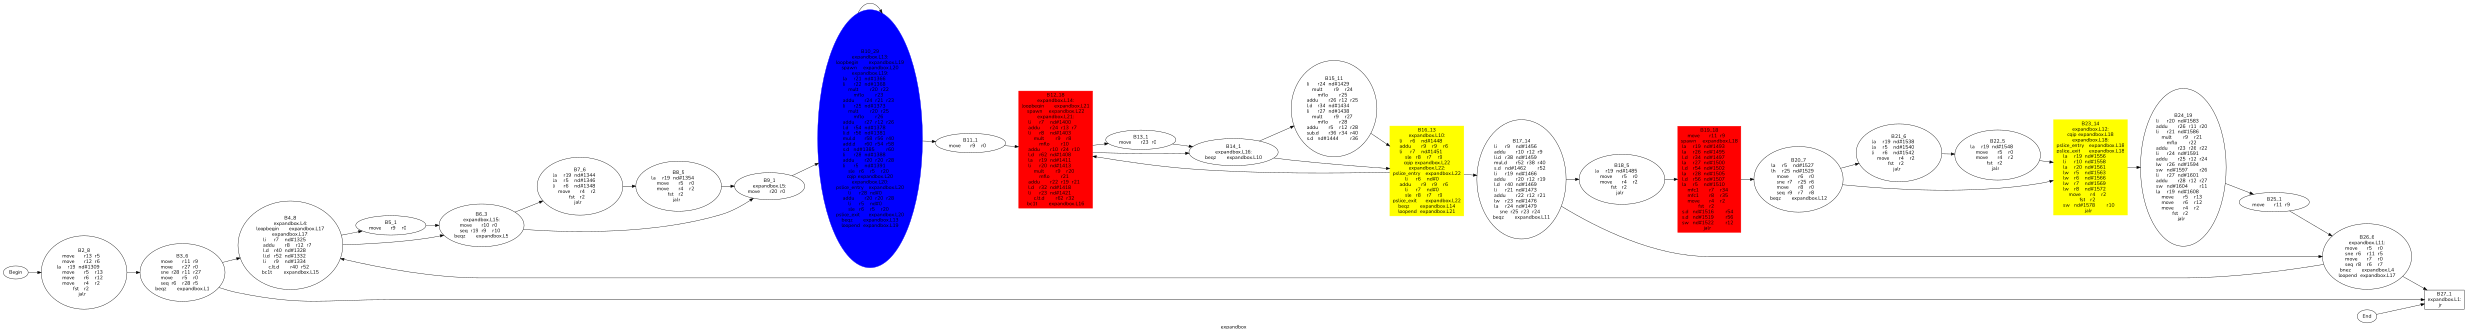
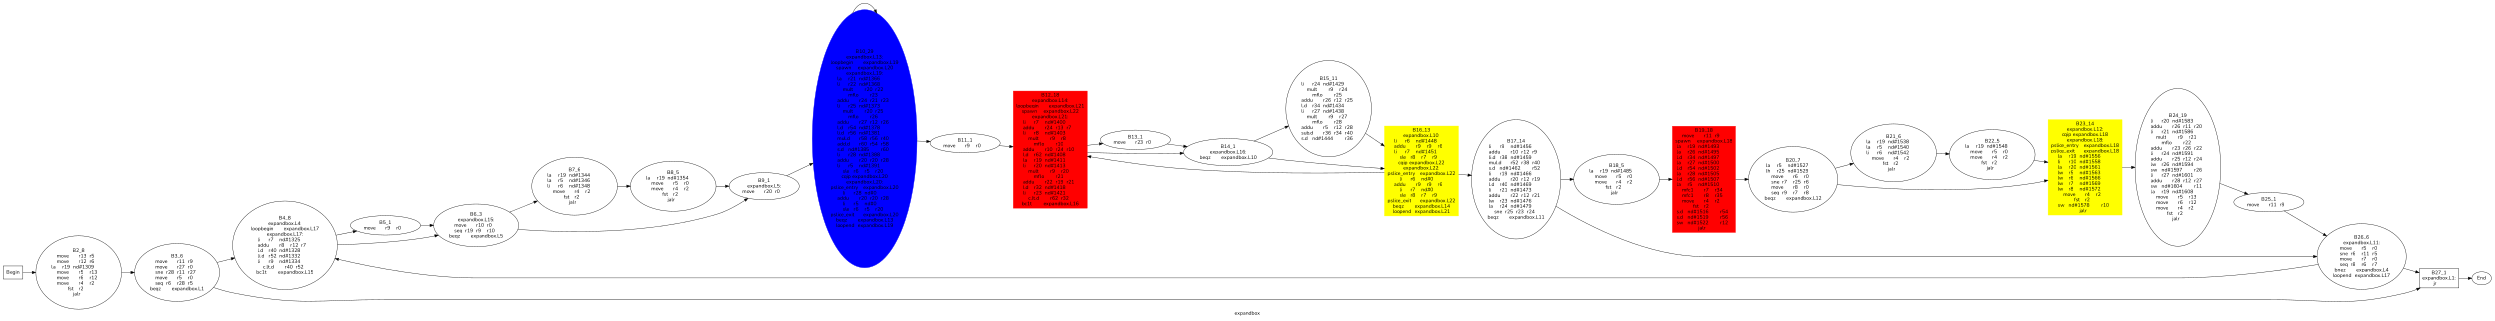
node "Begin": shape ellipse -> box
edge "End" -> "B27_1 expandbox.L1: jr": reversed
